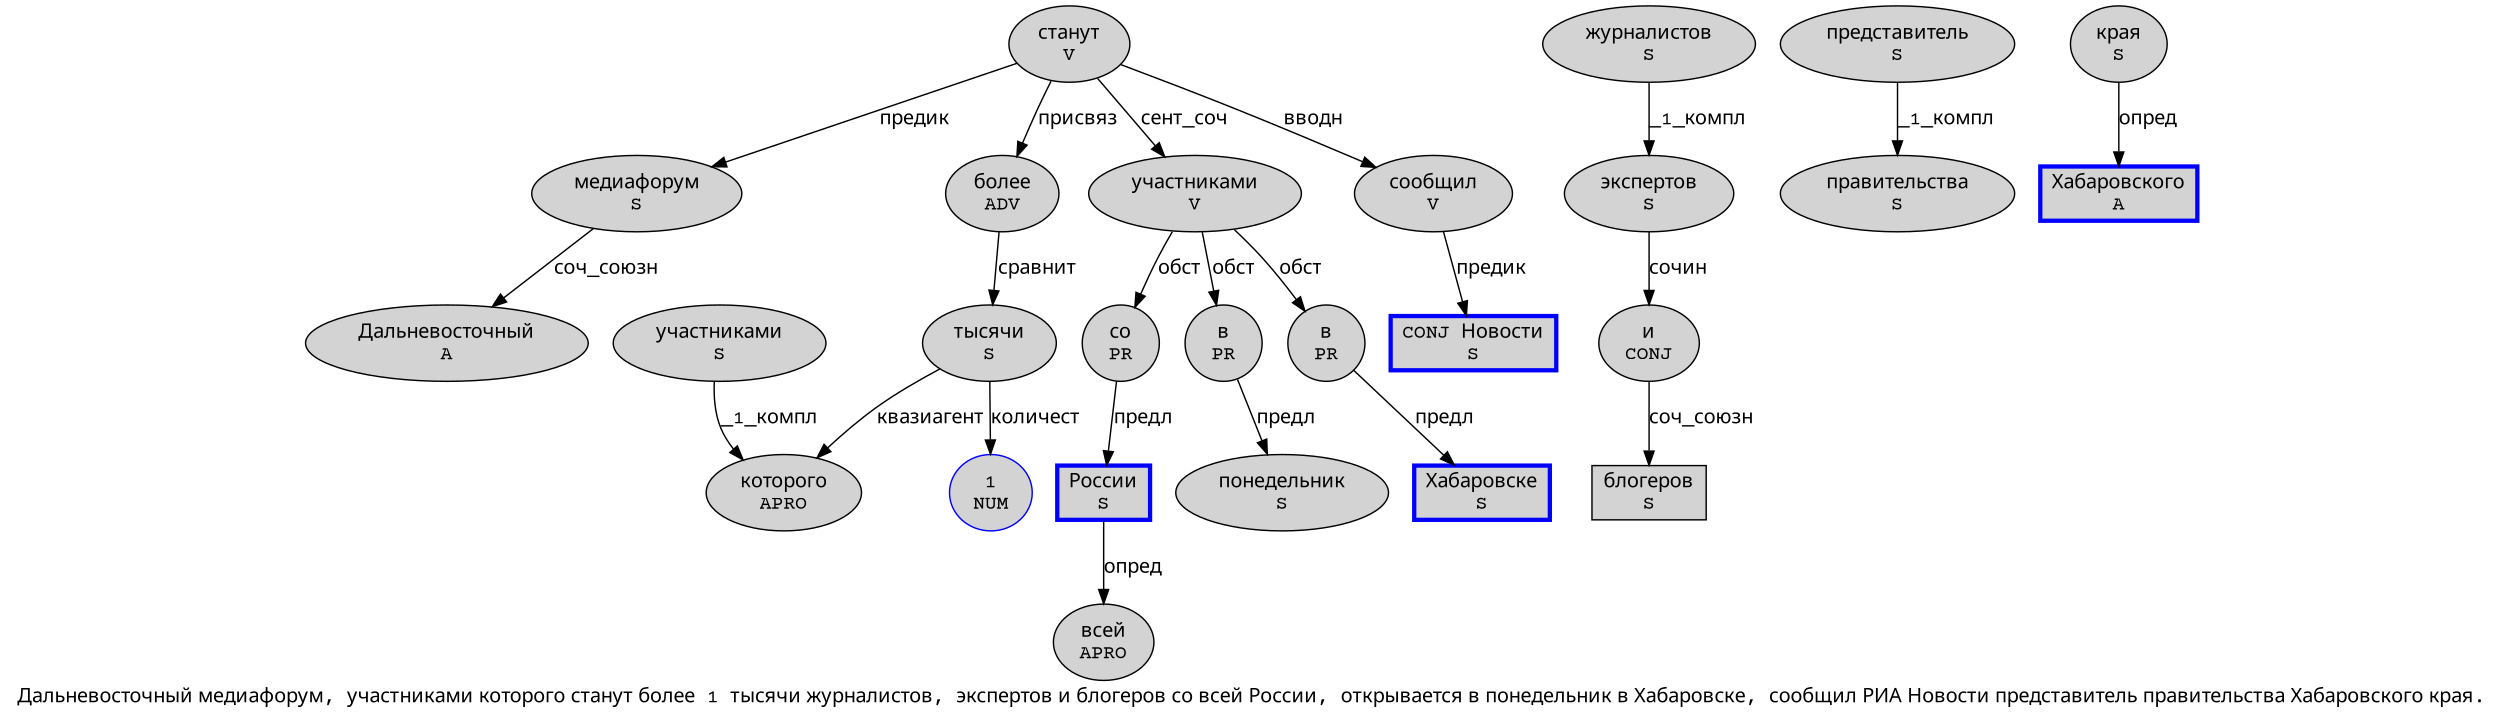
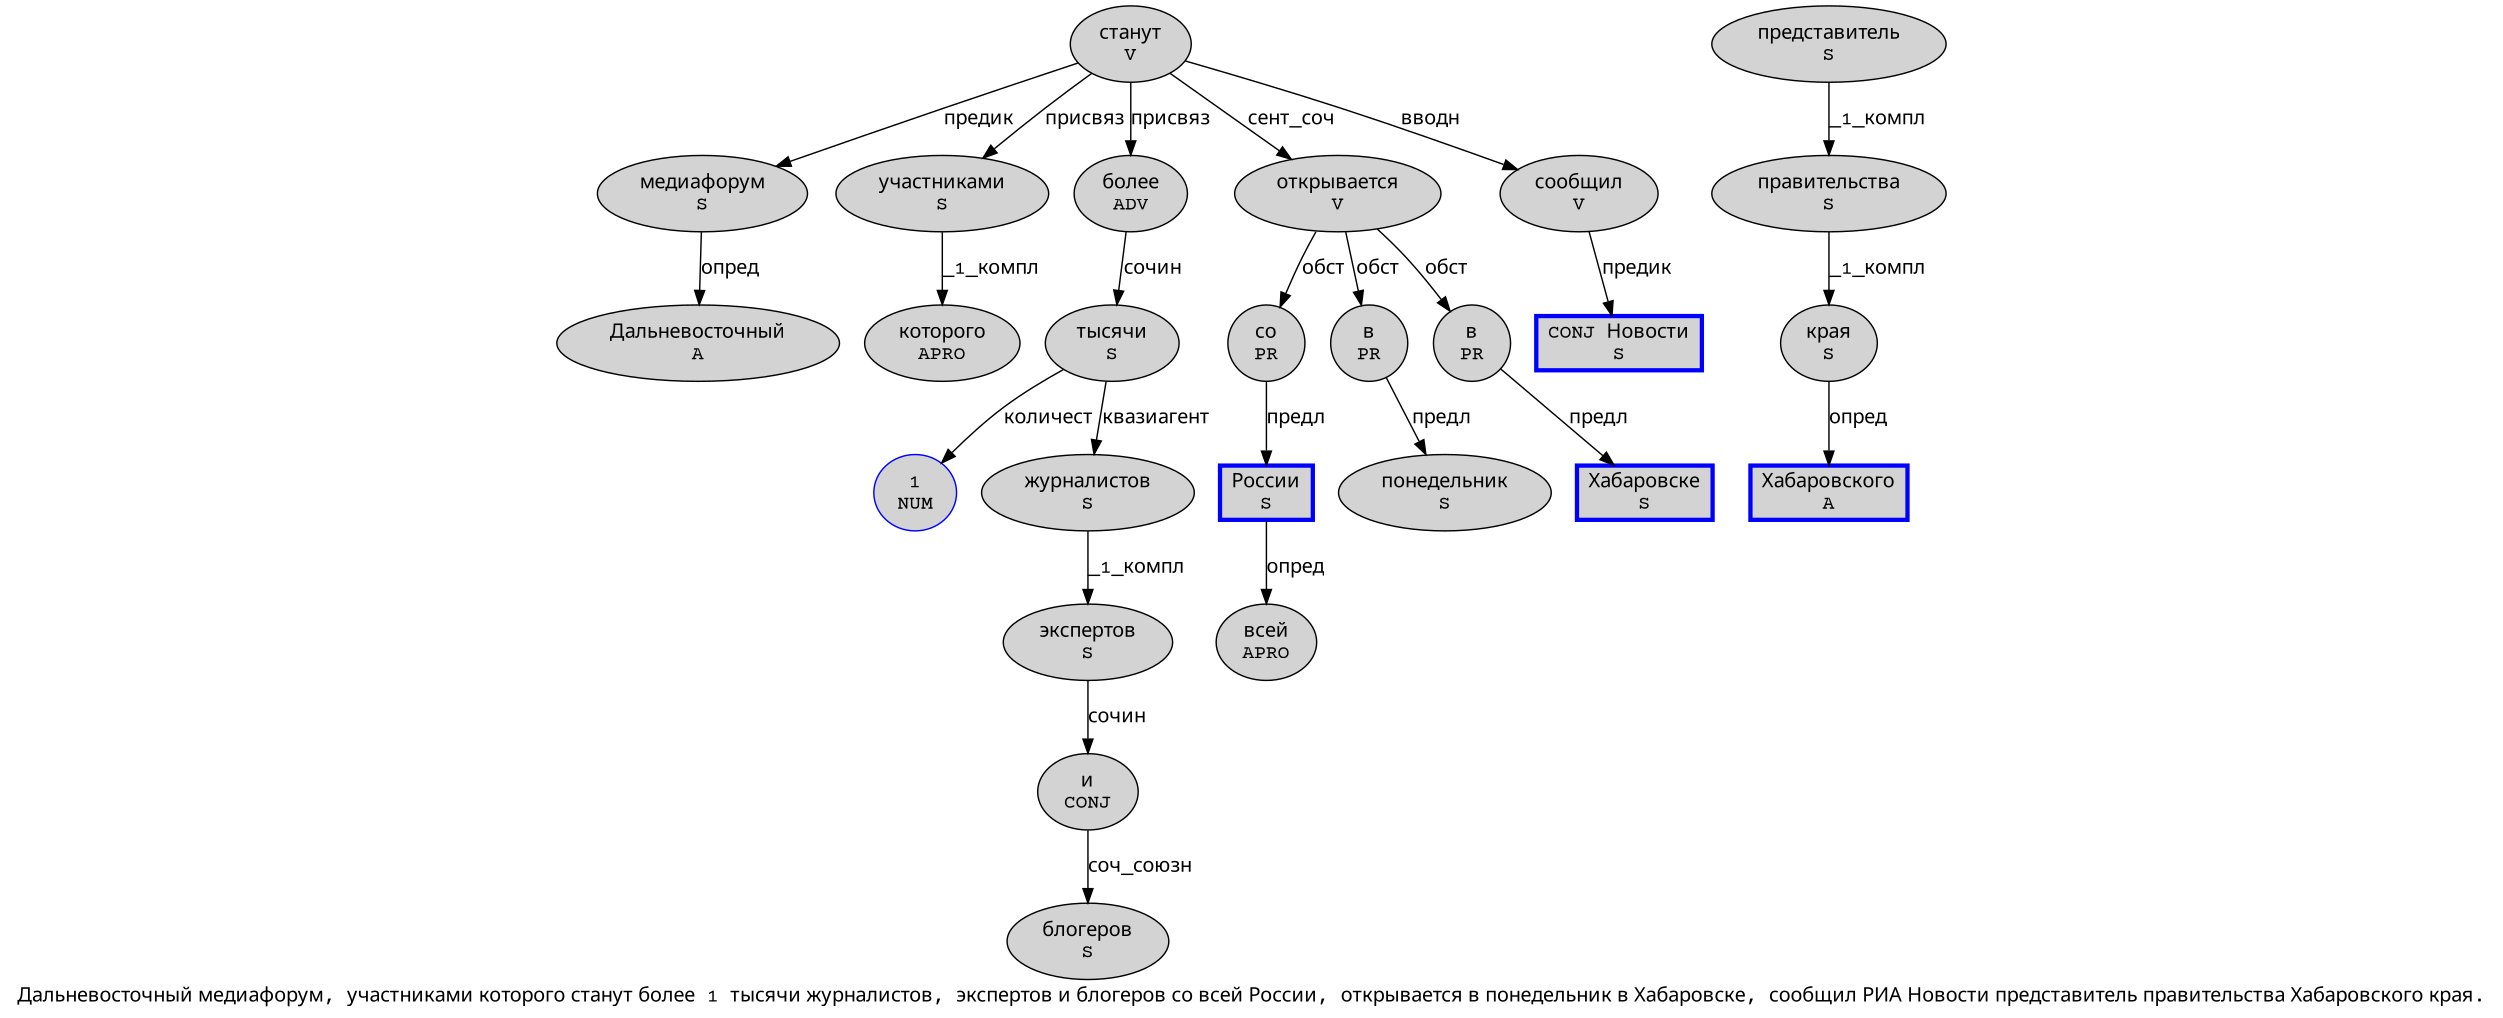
edge "станут V" -> "участниками S": added, label "присвяз"
node "участниками V": label "участниками V" -> "открывается V"
edge "правительства S" -> "края S": added, label "_1_компл"
edge "медиафорум S" -> "Дальневосточный A": label "соч_союзн" -> "опред"
edge "более ADV" -> "тысячи S": label "сравнит" -> "сочин"
edge "тысячи S" -> "которого APRO": now "тысячи S" -> "журналистов S"
node "блогеров S": shape box -> ellipse
